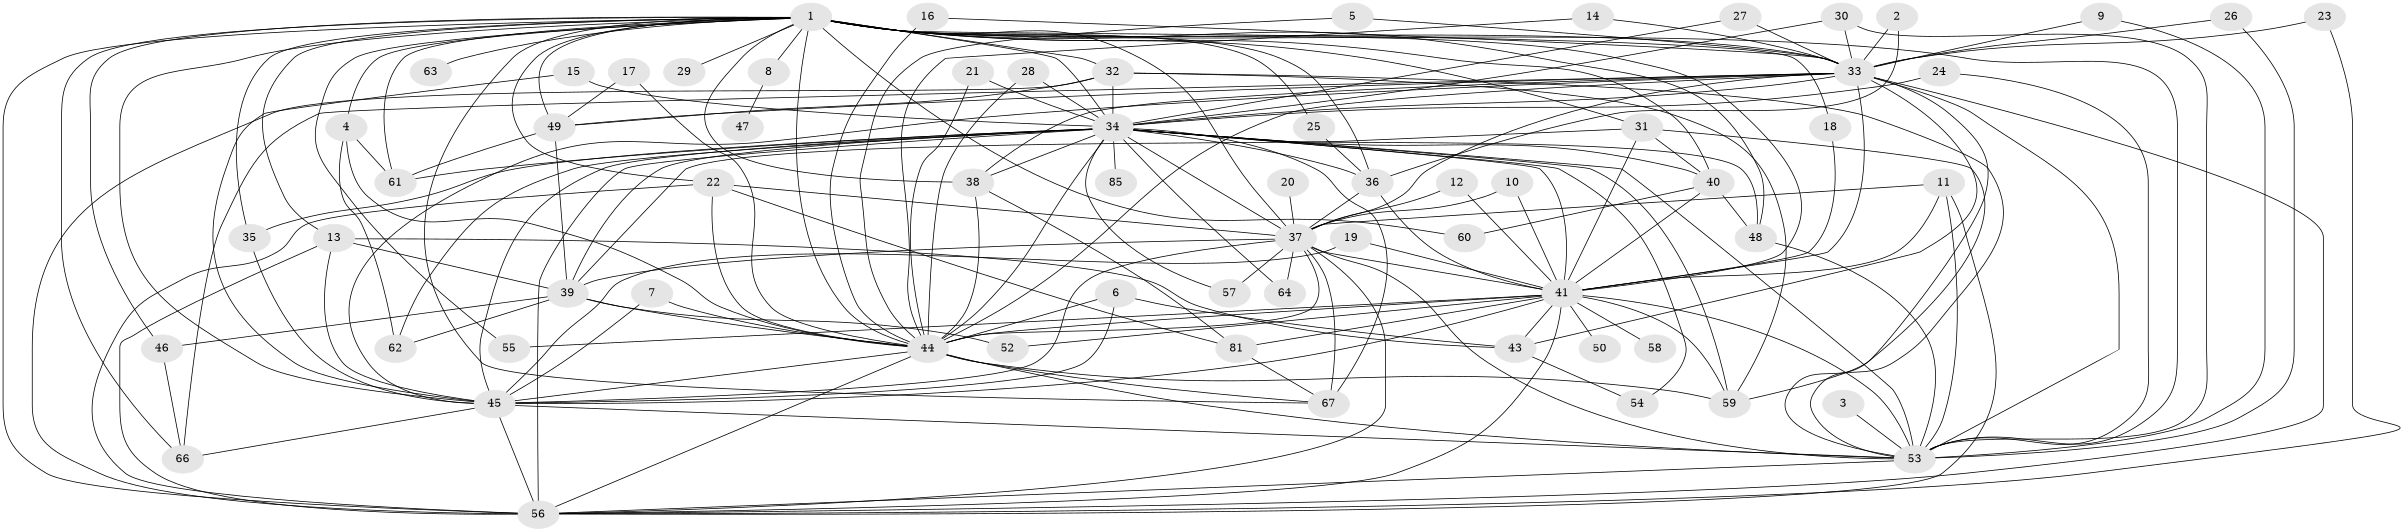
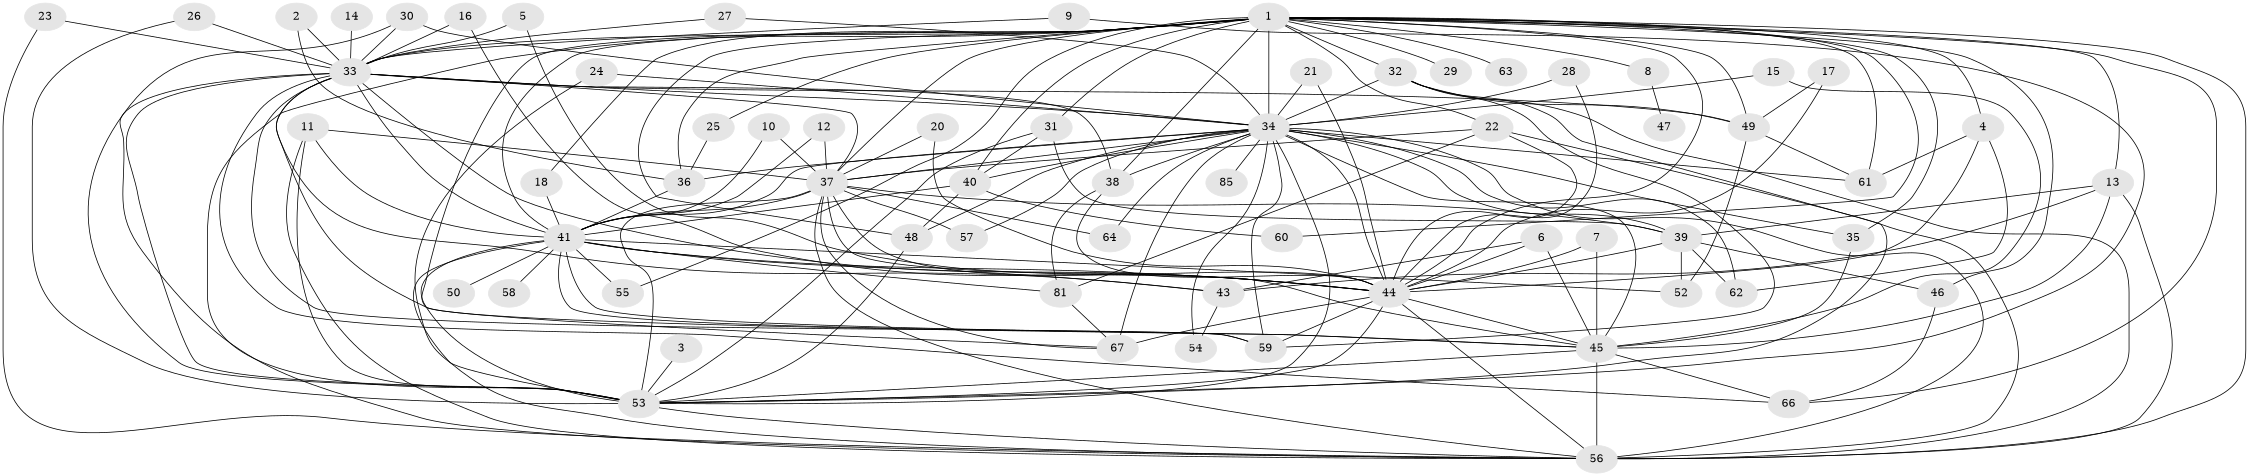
edge "14" -- "44": now "20" -- "44"
edge "1" -- "45": removed
edge "49" -- "39": now "49" -- "52"
edge "36" -- "37": removed
edge "31" -- "41": removed
node "19": removed
